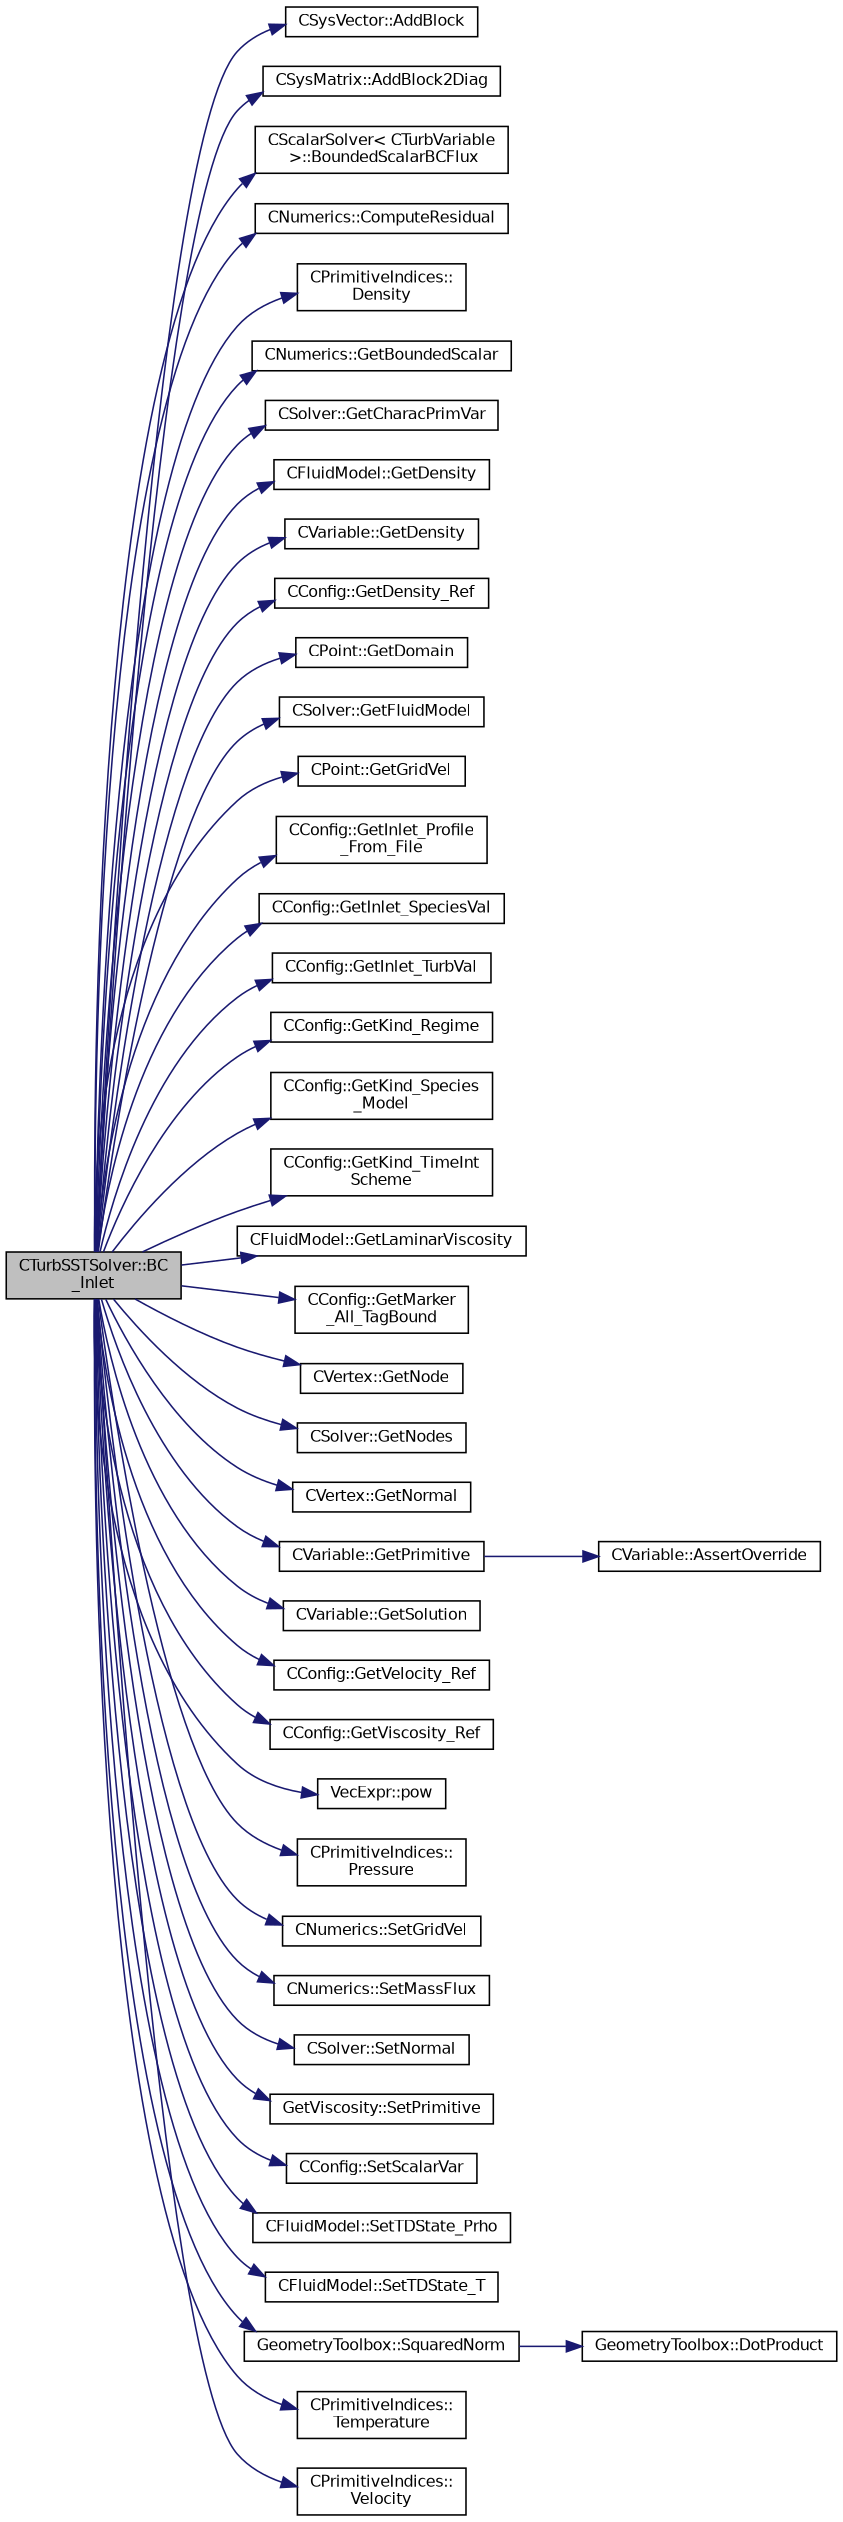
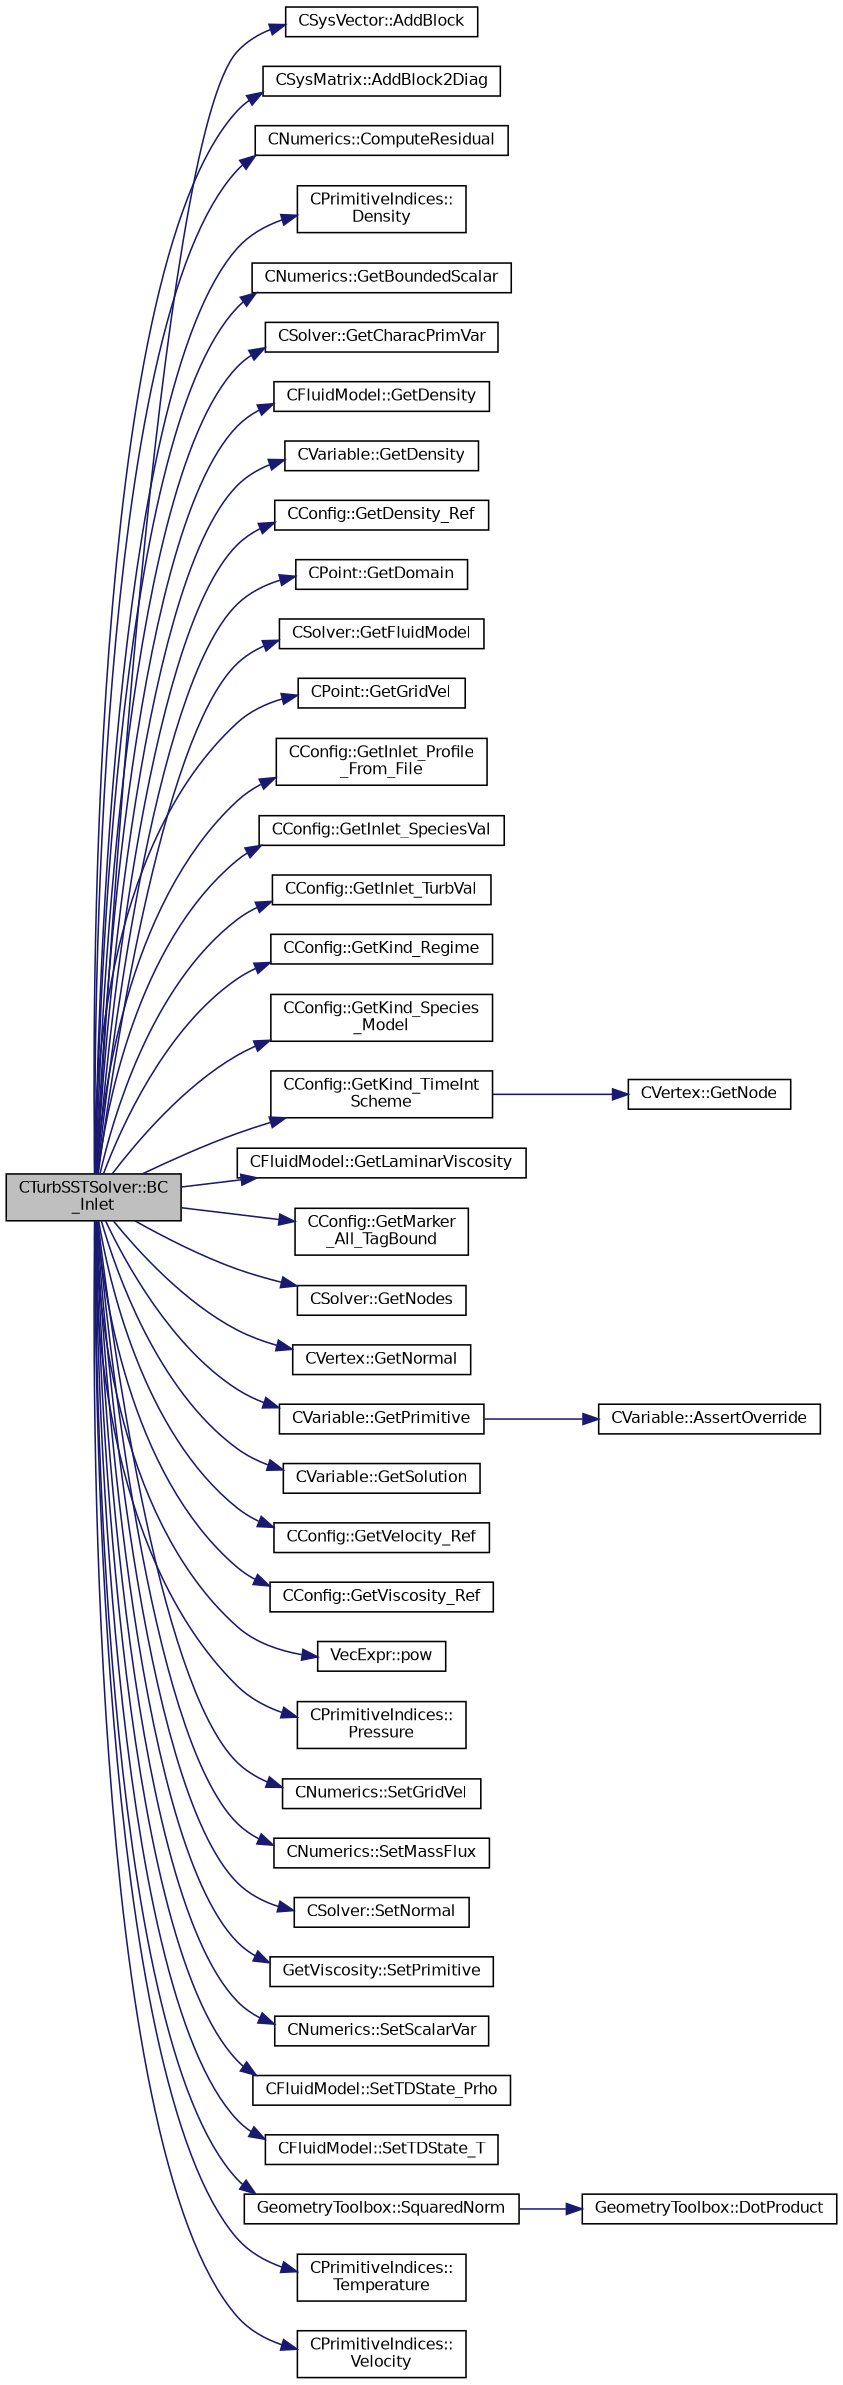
node "CScalarSolver< CTurbVariable >::BoundedScalarBCFlux": removed
edge "CTurbSSTSolver::BC _Inlet" -> "CVertex::GetNode": now "CConfig::GetKind_TimeInt Scheme" -> "CVertex::GetNode"
node "CConfig::SetScalarVar": label "CConfig::SetScalarVar" -> "CNumerics::SetScalarVar"
